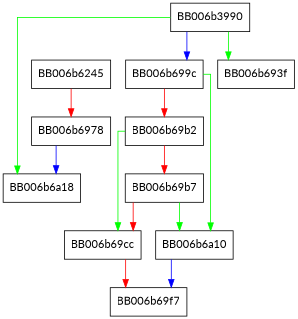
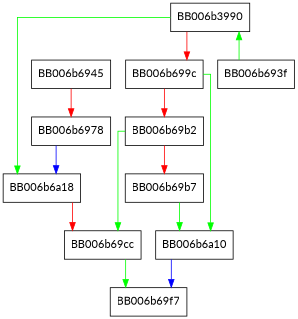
edge "BB006b3990" -> "BB006b699c": color blue -> red
edge "BB006b3990" -> "BB006b693f": reversed
node "BB006b6245": label "BB006b6245" -> "BB006b6945"
edge "BB006b69b7" -> "BB006b69cc": now "BB006b6a18" -> "BB006b69cc"
edge "BB006b69cc" -> "BB006b69f7": color red -> green
